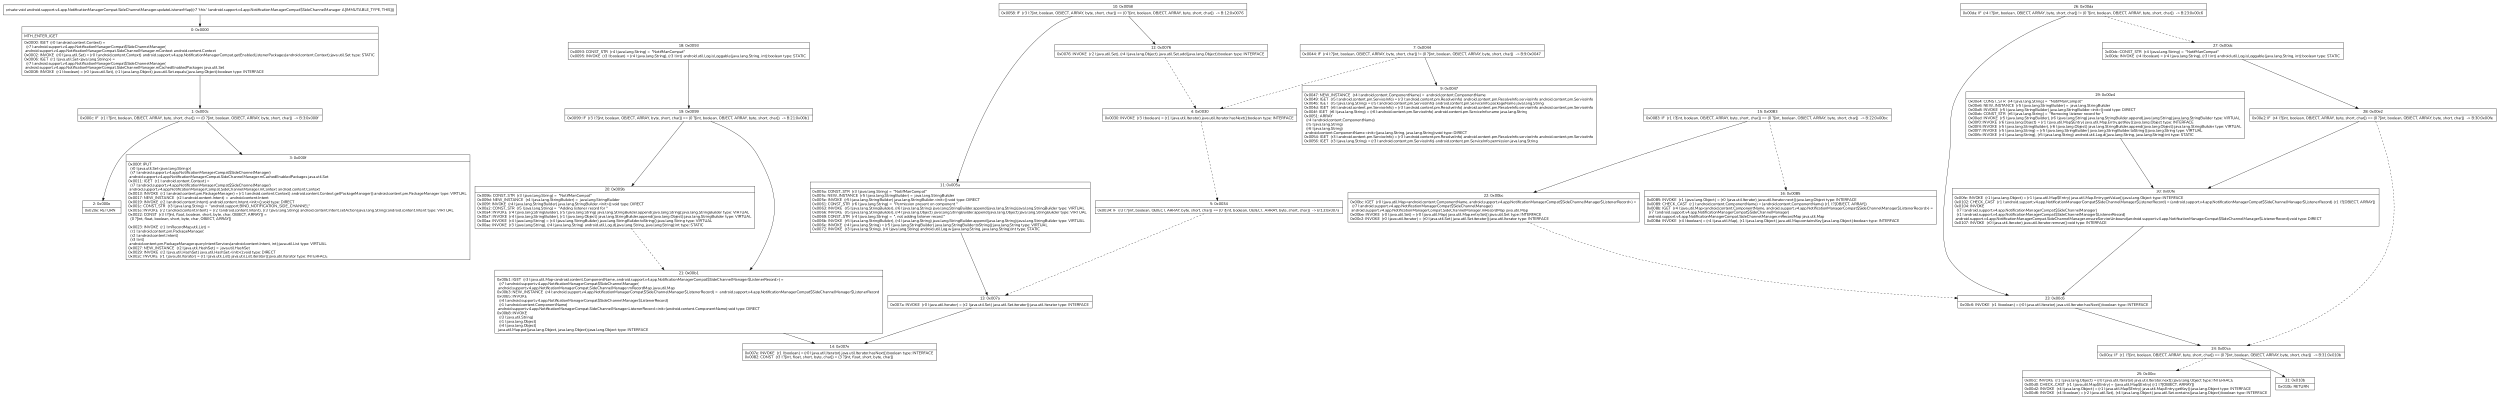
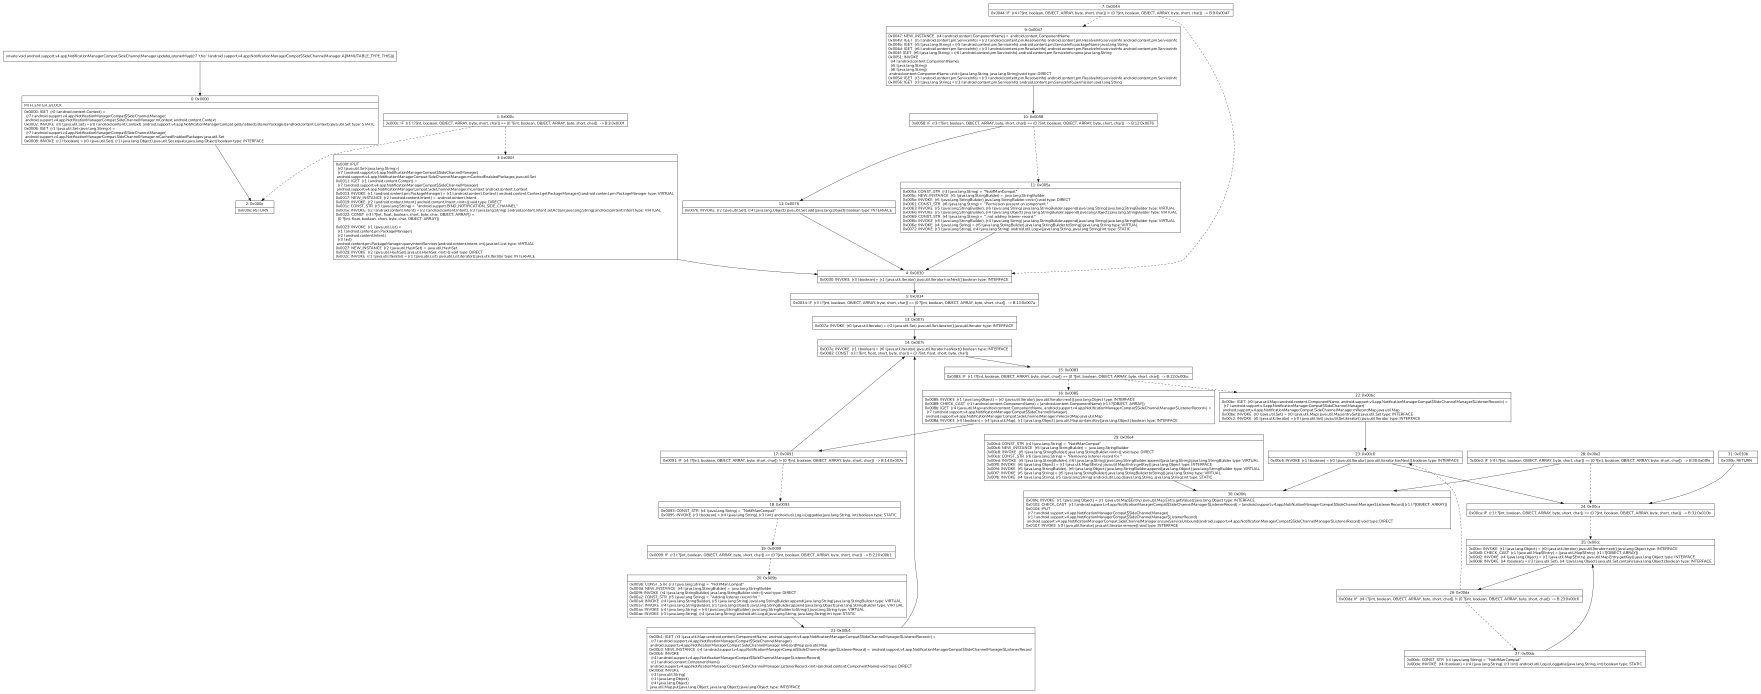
node "0: 0x0000": text "MTH_ENTER_IGET" -> "MTH_ENTER_BLOCK"
edge "7: 0x0044" -> "9: 0x0047": style solid -> dashed
edge "12: 0x0076" -> "4: 0x0030": style dashed -> solid
edge "18: 0x0093" -> "19: 0x0099": style solid -> dashed
edge "27: 0x00dc" -> "28: 0x00e2": now "27: 0x00dc" -> "25: 0x00cc"
edge "10: 0x0058" -> "11: 0x005a": style solid -> dashed
edge "0: 0x0000" -> "1: 0x000c": now "0: 0x0000" -> "2: 0x000e"
edge "9: 0x0047" -> "10: 0x0058": added
node "9: 0x0047": text "0x0051: ARRAY" -> "0x0051: INVOKE"
edge "1: 0x000c" -> "3: 0x000f": style solid -> dashed
edge "26: 0x00da" -> "23: 0x00c6": style solid -> dashed
edge "1: 0x000c" -> "2: 0x000e": style solid -> dashed
edge "19: 0x0099" -> "20: 0x009b": style solid -> dashed
edge "15: 0x0083" -> "22: 0x00bc": style solid -> dashed
edge "4: 0x0030" -> "5: 0x0034": style dashed -> solid
edge "19: 0x0099" -> "21: 0x00b1": removed
node "30: 0x00fe": text "0x0104: INVOKE" -> "0x0104: IPUT"
node "2: 0x000e": text "0x020e: RETURN" -> "0x000e: RETURN"
node "3: 0x000f": text "0x0023: INVOKE  (r1 I:mRecordMap.util.List) =" -> "0x0023: INVOKE  (r1 I:java.util.List) ="
edge "20: 0x009b" -> "21: 0x00b1": style dashed -> solid
edge "5: 0x0034" -> "13: 0x007a": style dashed -> solid
edge "30: 0x00fe" -> "23: 0x00c6": reversed
edge "11: 0x005a" -> "13: 0x007a": now "11: 0x005a" -> "4: 0x0030"
edge "3: 0x000f" -> "4: 0x0030": added
edge "22: 0x00bc" -> "23: 0x00c6": style dashed -> solid
edge "14: 0x007e" -> "15: 0x0083": added
edge "24: 0x00ca" -> "31: 0x010b": reversed
node "31: 0x010b": text "0x010b: RETURN" -> "0x030b: RETURN"
node "17: 0x0091": added
edge "25: 0x00cc" -> "26: 0x00da": added
